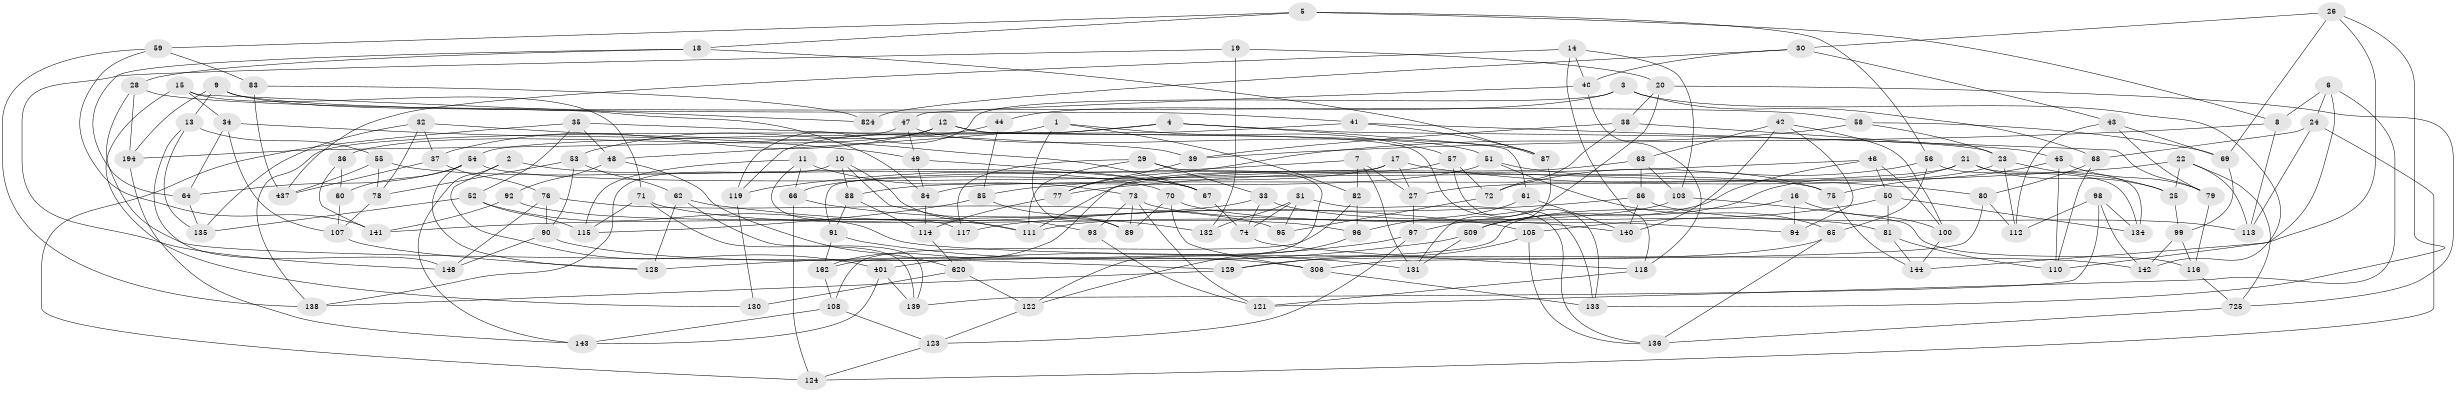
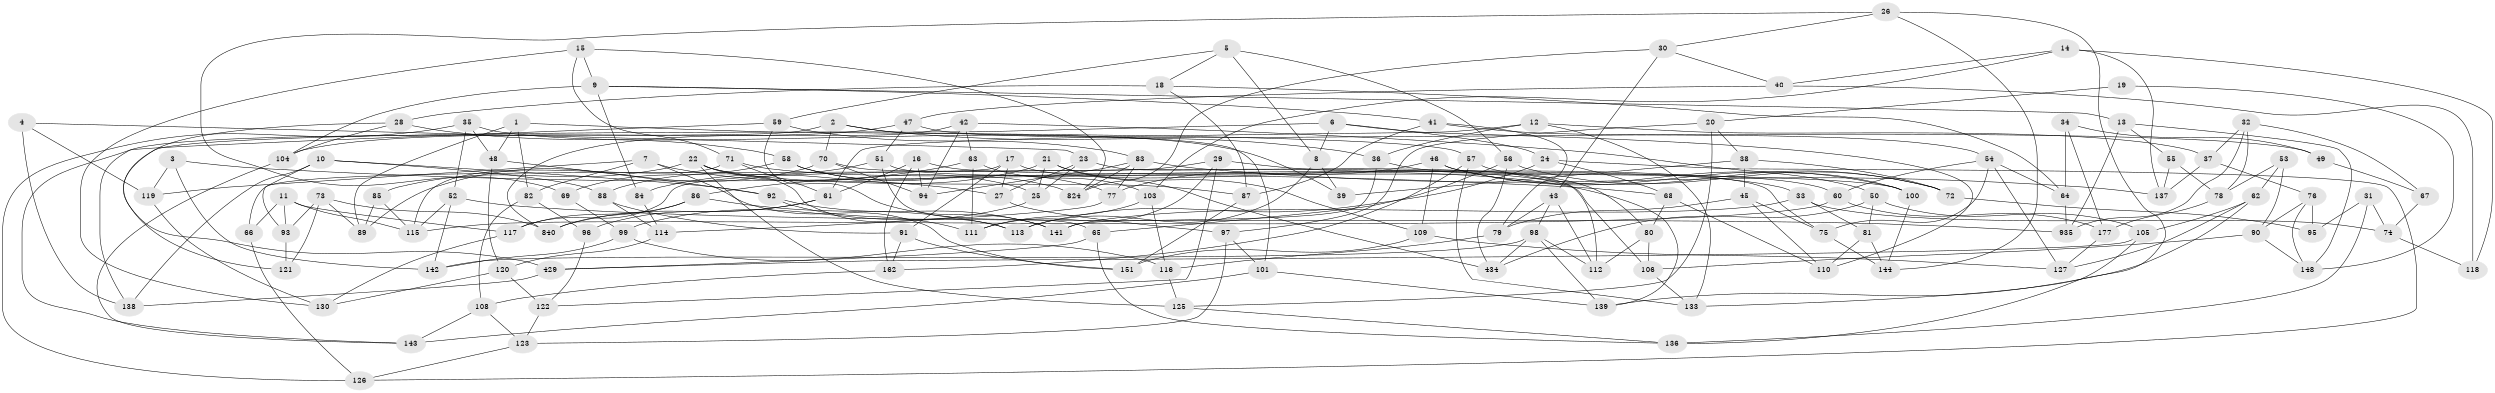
edge "15" -- "34": now "15" -- "9"
node "44": removed
edge "58" -- "23": now "58" -- "824"
edge "4" -- "87": now "22" -- "87"
edge "43" -- "69": now "43" -- "98"
edge "2" -- "36": added
node "194": label "194" -> "104"
edge "55" -- "67": removed
edge "39" -- "77": now "83" -- "77"
edge "49" -- "84": removed
edge "16" -- "61": added
edge "83" -- "94": added
edge "11" -- "73": now "11" -- "93"
node "437": label "437" -> "137"
edge "10" -- "111": now "10" -- "92"
edge "71" -- "96": now "71" -- "61"
edge "60" -- "115": added
node "135": label "135" -> "935"
node "107": label "107" -> "177"
node "132": removed
node "509": label "509" -> "109"
node "140": label "140" -> "840"
node "134": label "134" -> "434"
edge "117" -- "130": added
node "128": label "128" -> "127"
node "401": label "401" -> "101"
node "620": label "620" -> "120"
node "129": label "129" -> "429"
node "306": label "306" -> "106"
node "131": label "131" -> "151"
edge "118" -- "121": removed
node "725": label "725" -> "125"
node "124": label "124" -> "126"
